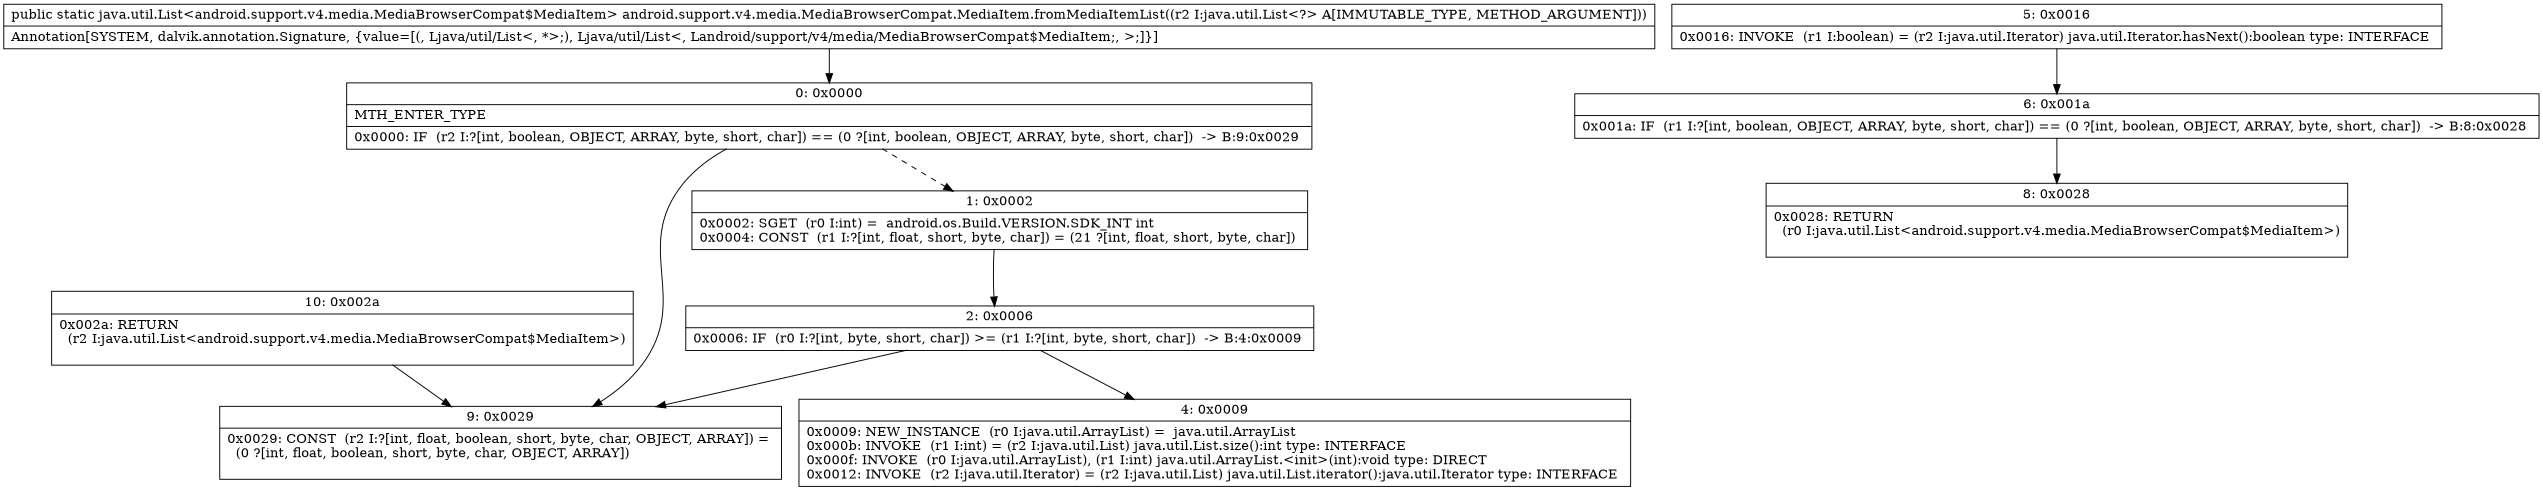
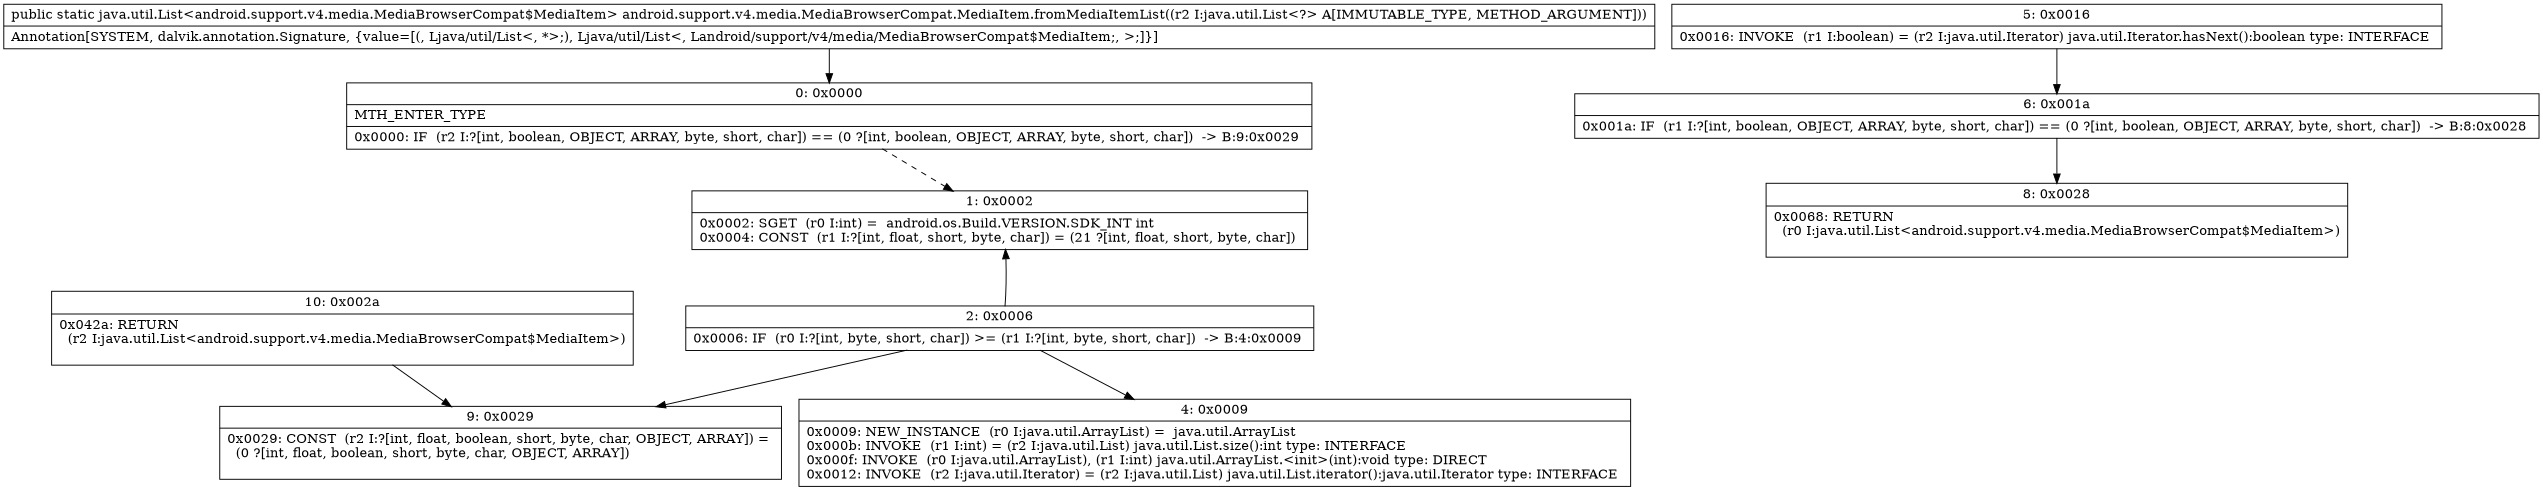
node "8: 0x0028": text "0x0028: RETURN" -> "0x0068: RETURN"
edge "1: 0x0002" -> "2: 0x0006": reversed
edge "0: 0x0000" -> "9: 0x0029": removed
node "10: 0x002a": text "0x002a: RETURN" -> "0x042a: RETURN"
